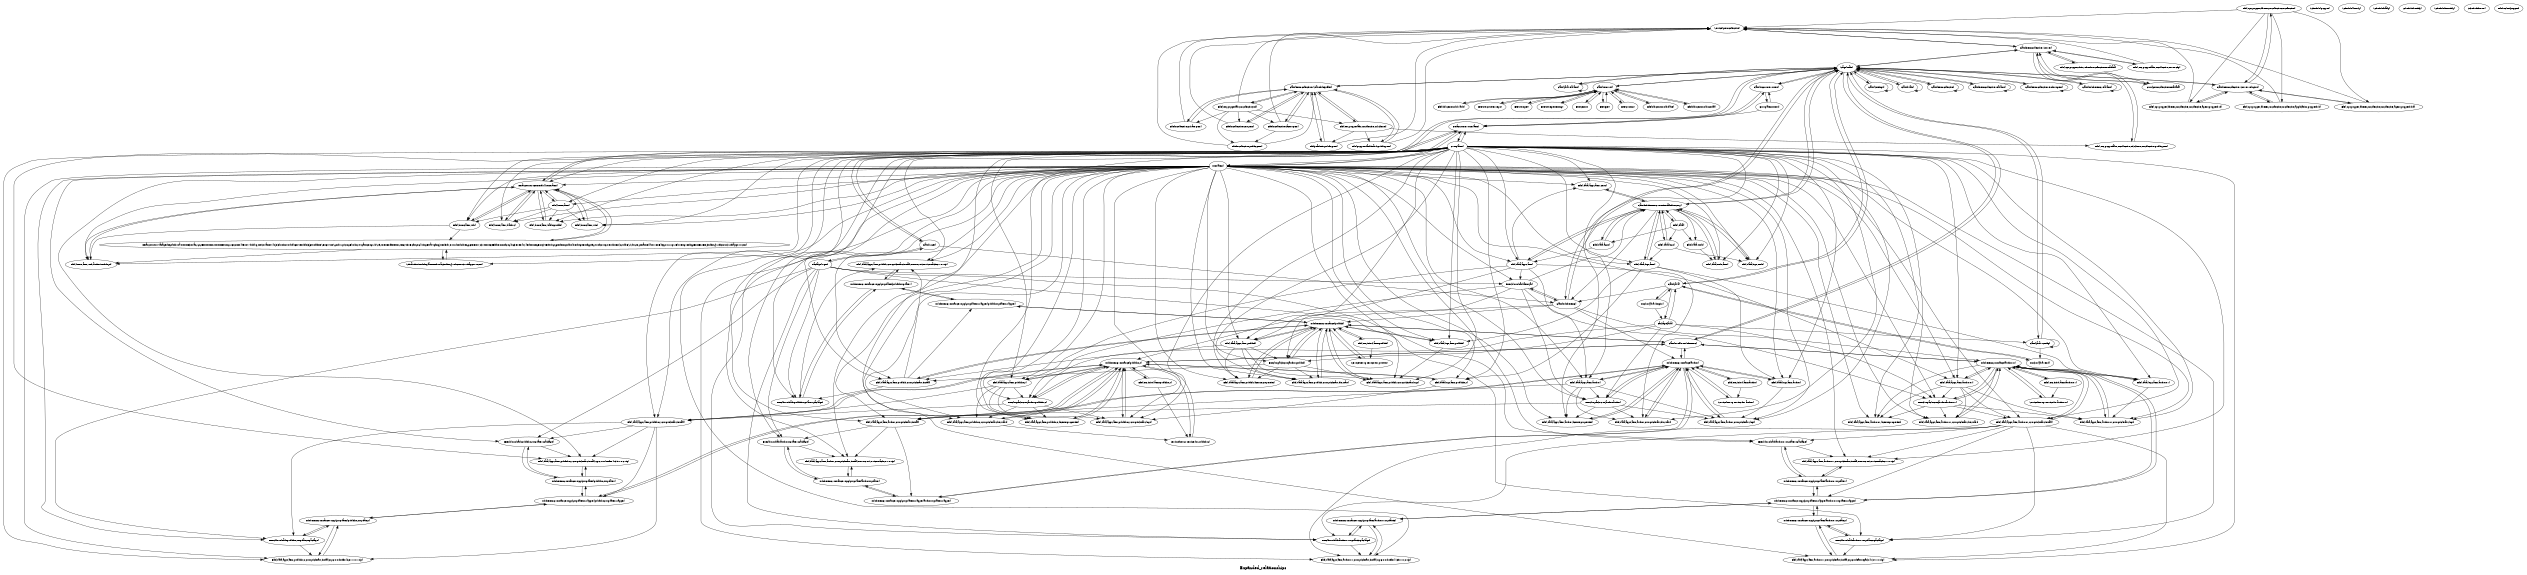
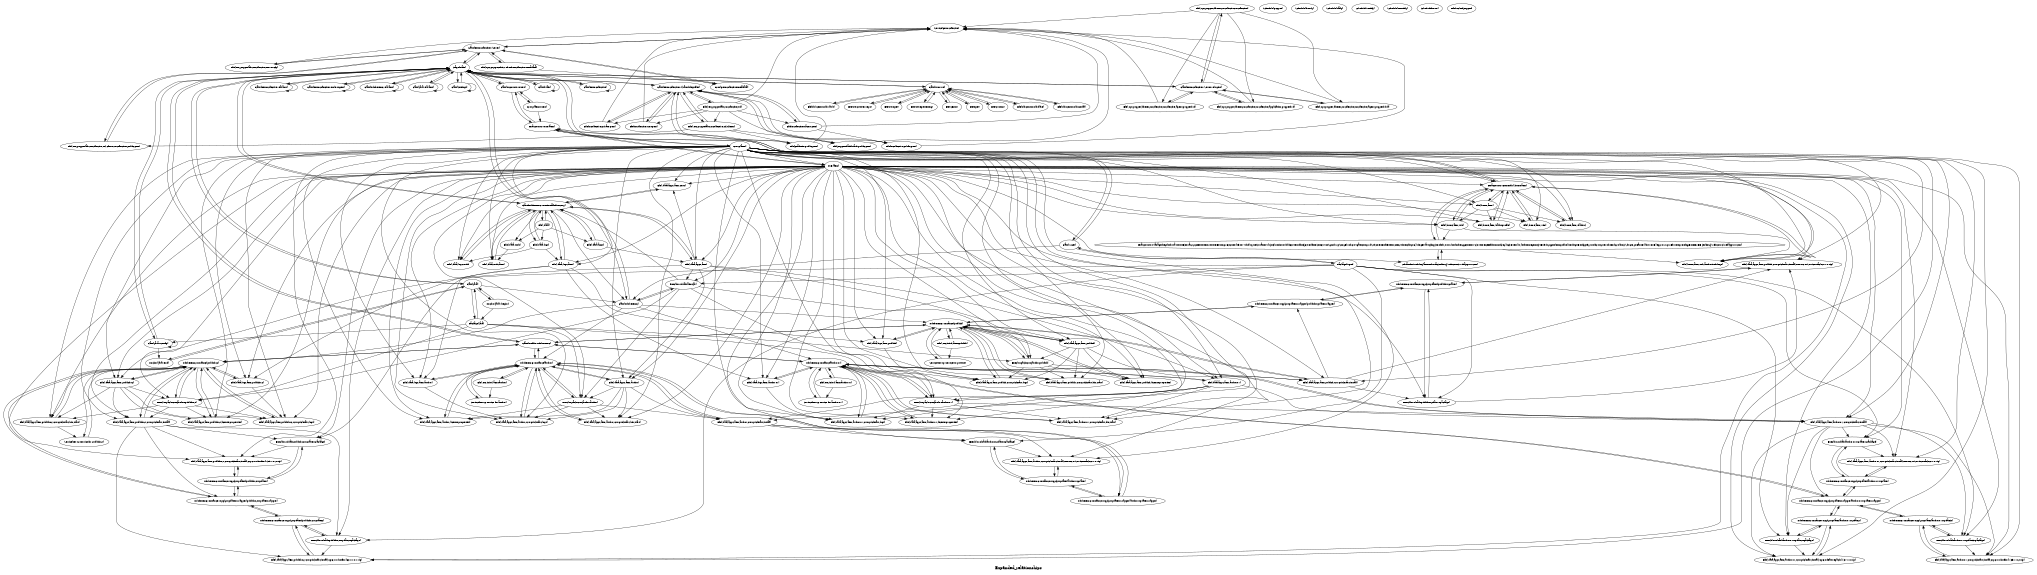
node "File[/etc/init.d/aem_publish02]": removed
edge "File[/data/apps/aem/author01/license.properties]" -> "Adobe_em6::Instance[author01]": added
